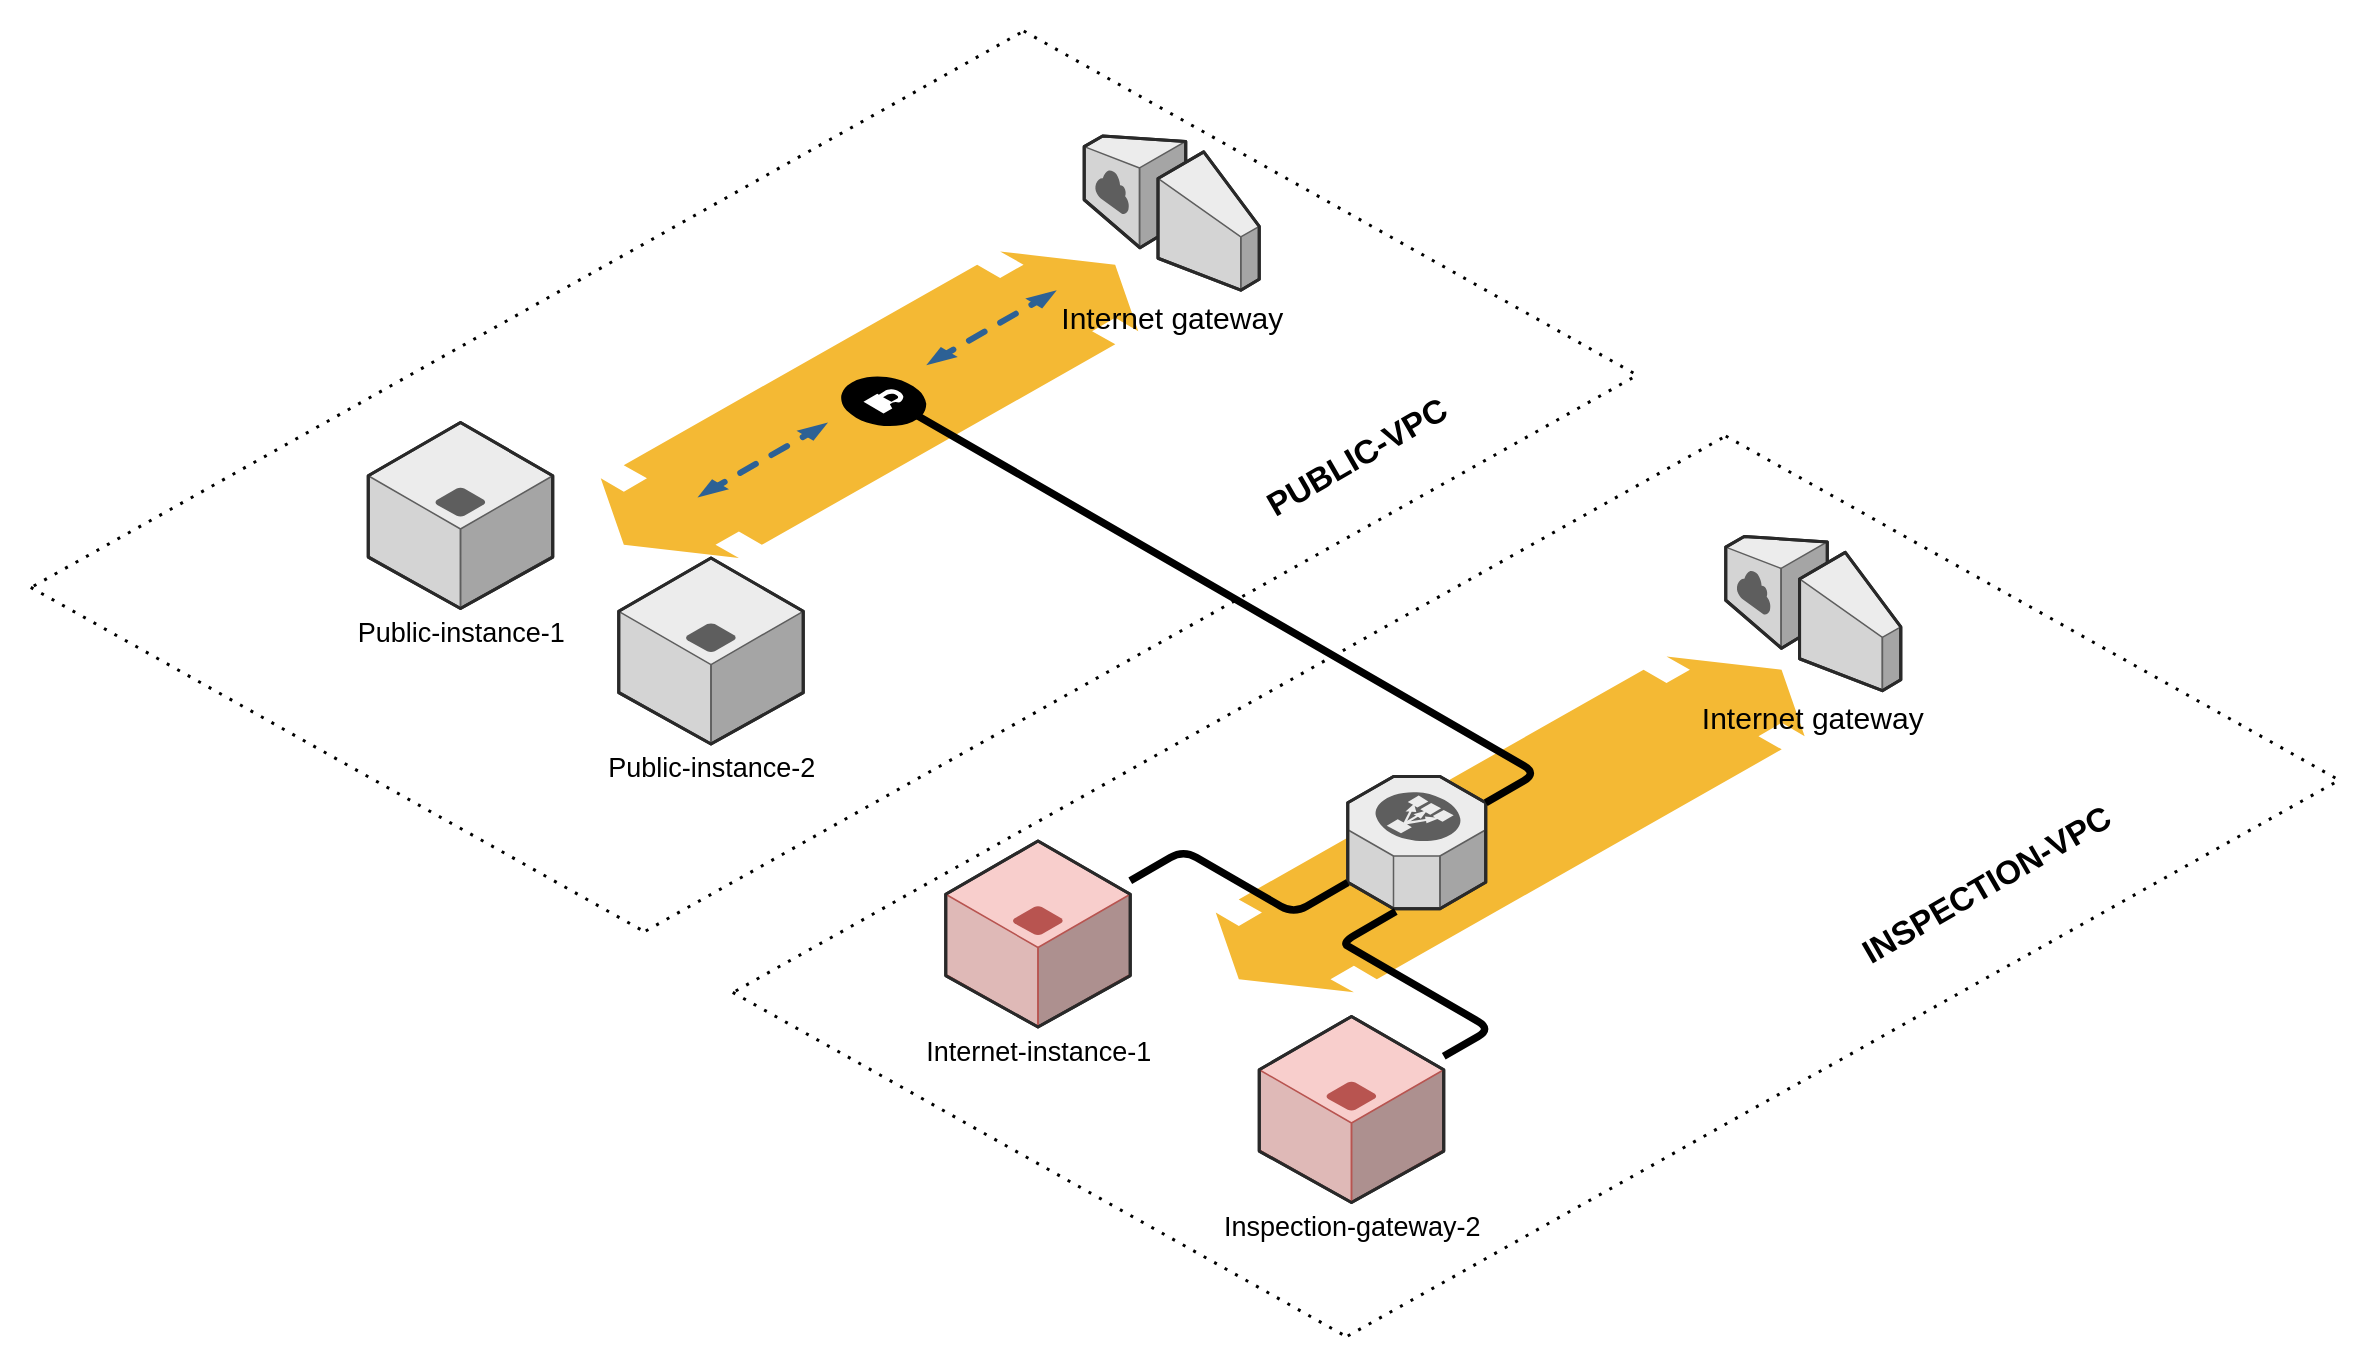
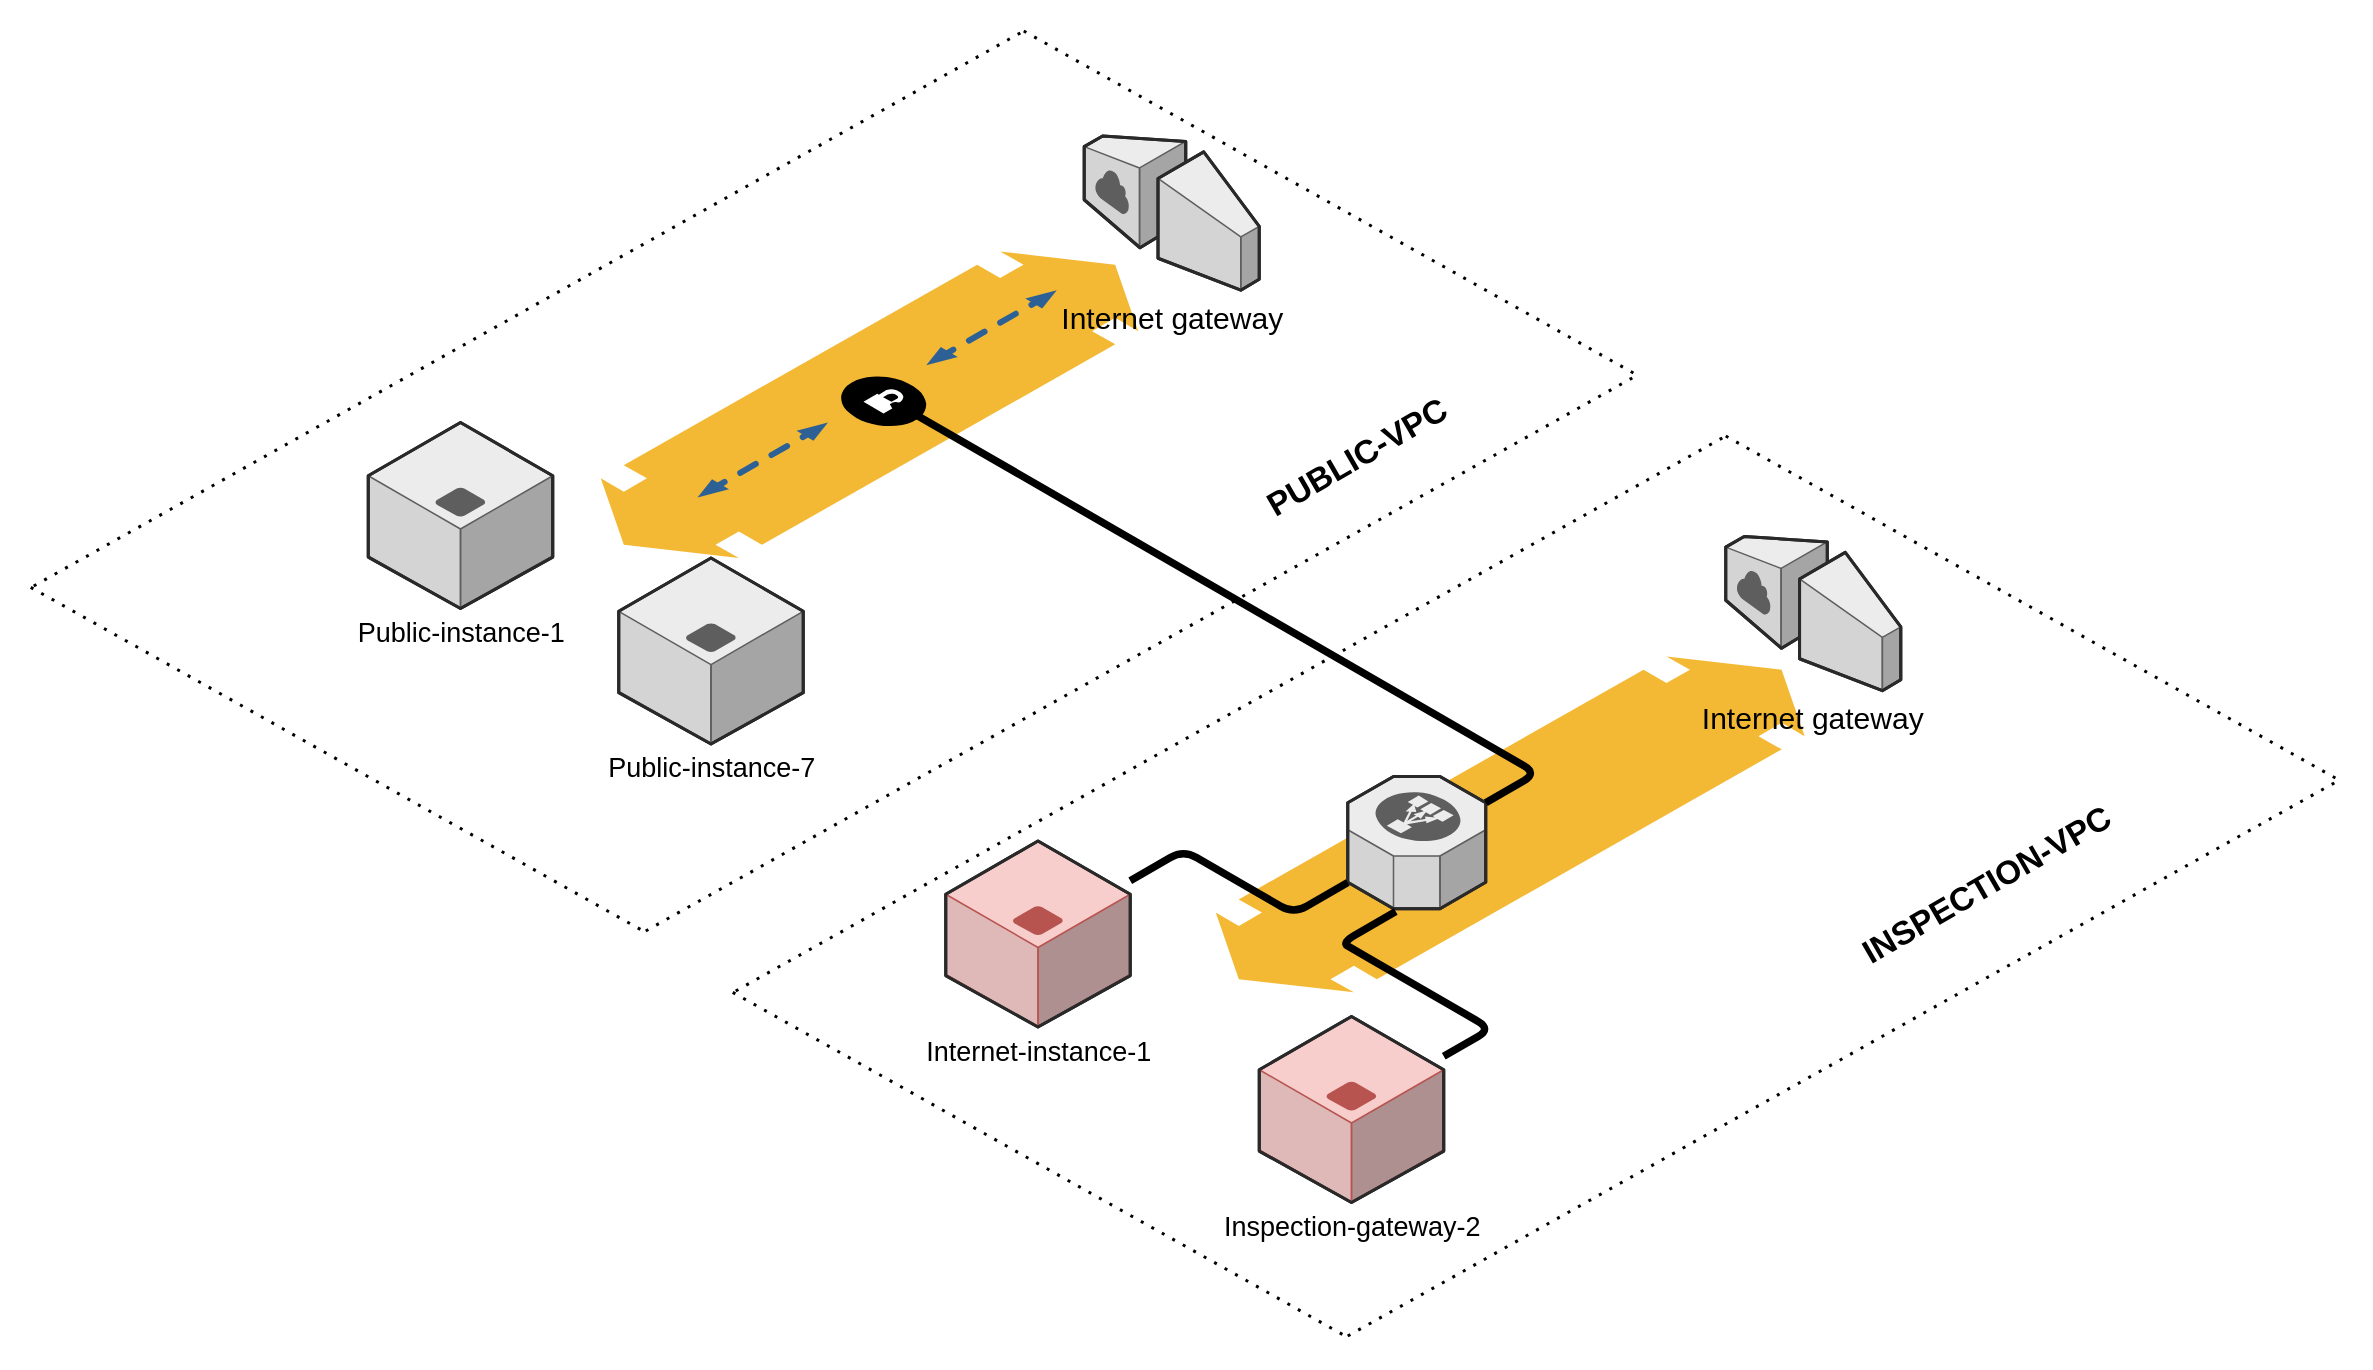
node "Public-instance-2": label "Public-instance-2" -> "Public-instance-7"
